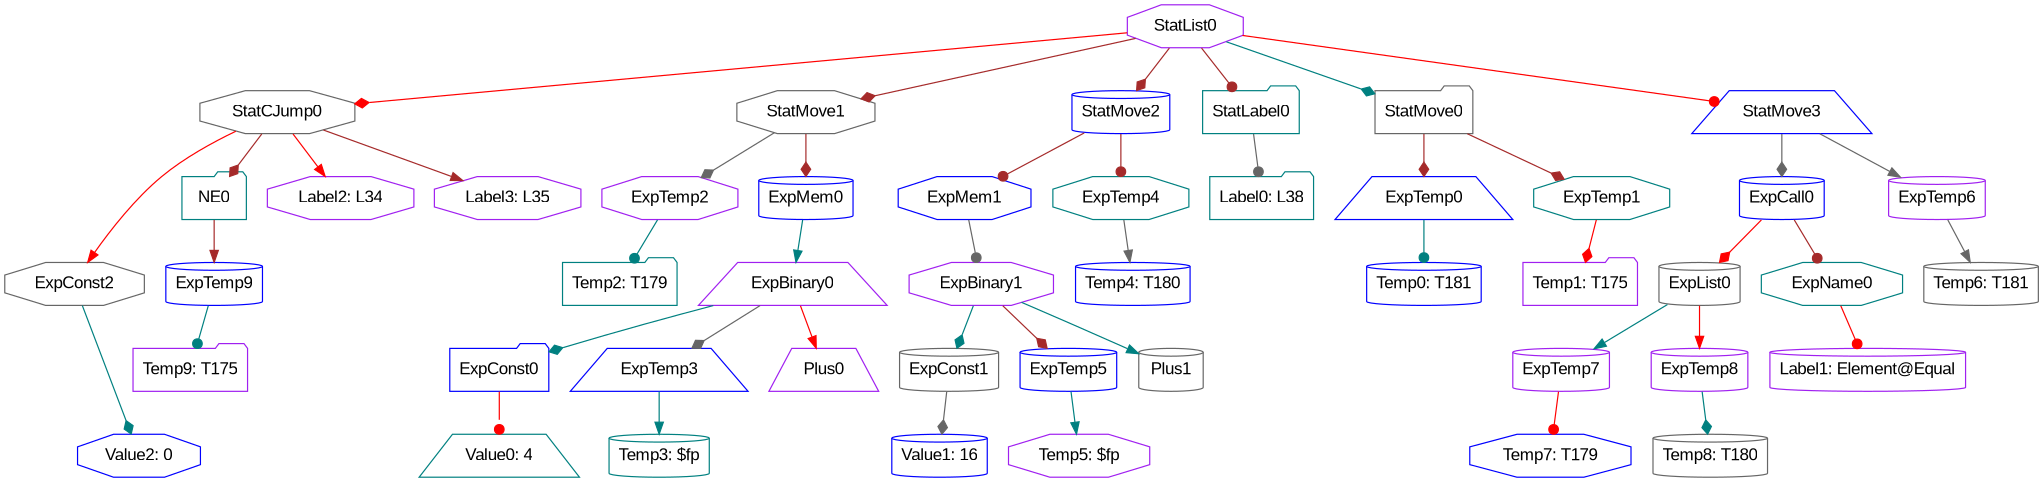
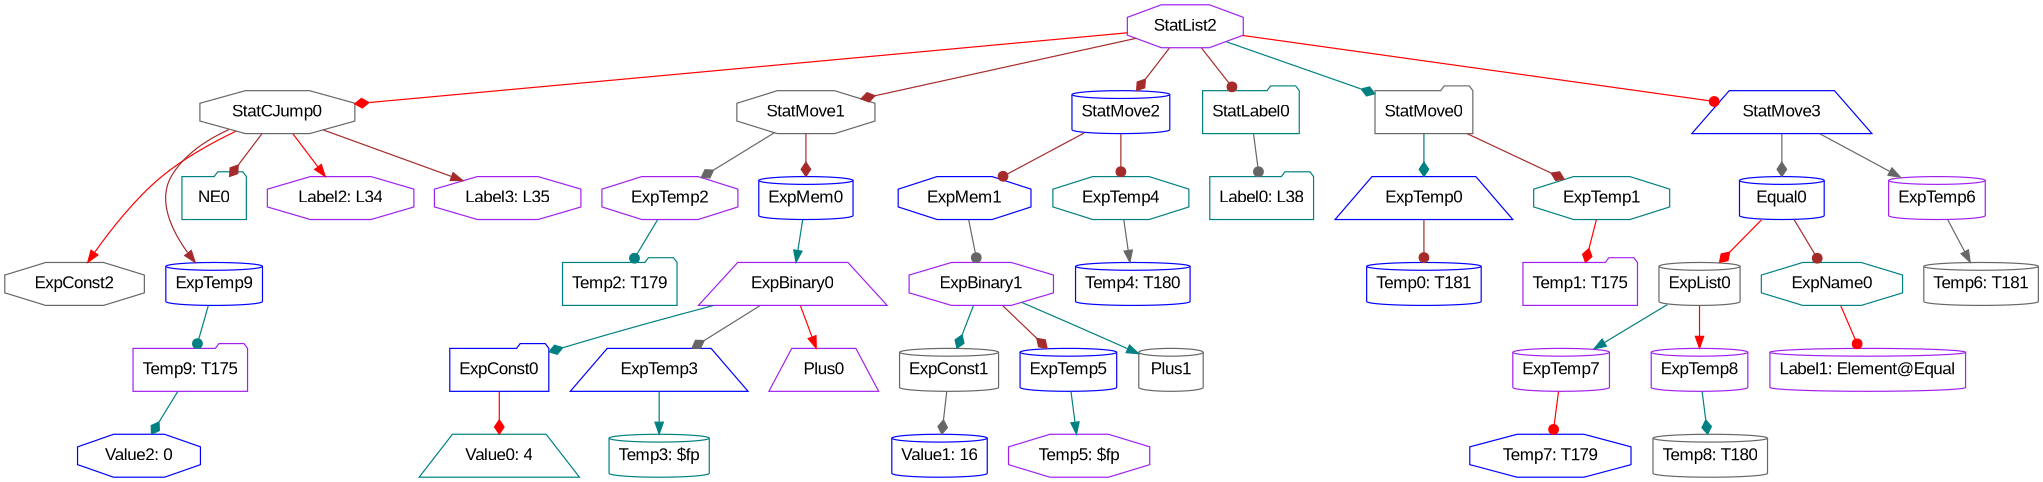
node "StatList0": label "StatList0" -> "StatList2"
edge "StatMove0" -> "ExpTemp0": color brown -> teal
node "ExpCall0": label "ExpCall0" -> "Equal0"
edge "NE0" -> "ExpTemp9": now "StatCJump0" -> "ExpTemp9"
edge "ExpTemp0" -> "Temp0: T181": color teal -> brown
edge "ExpConst2" -> "Value2: 0": now "Temp9: T175" -> "Value2: 0"
edge "ExpConst0" -> "Value0: 4": arrowhead dot -> diamond
